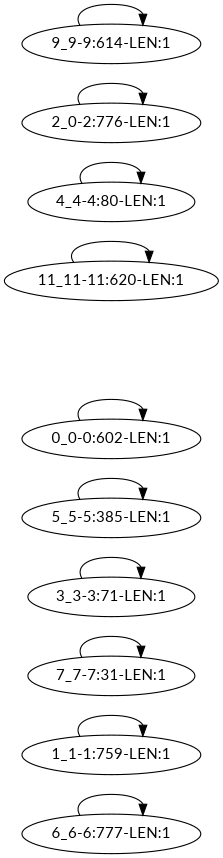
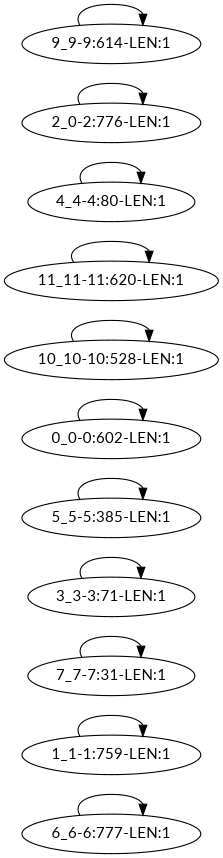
node "10_10-10:528-LEN:1": added
